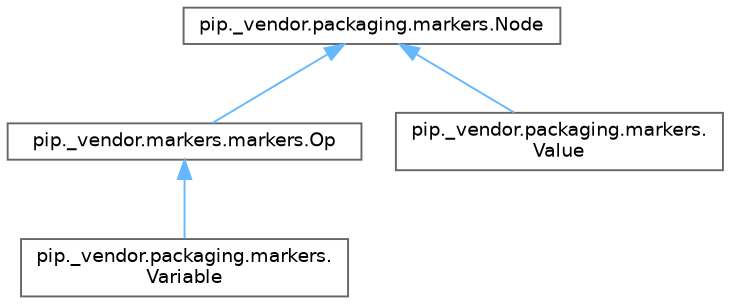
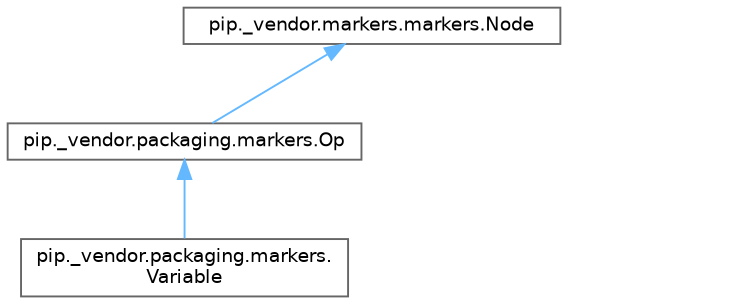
node "pip._vendor.packaging.markers.Node": label "pip._vendor.packaging.markers.Node" -> "pip._vendor.markers.markers.Node"
node "pip._vendor.markers.markers.Op": label "pip._vendor.markers.markers.Op" -> "pip._vendor.packaging.markers.Op"
node "pip._vendor.packaging.markers. Value": removed
